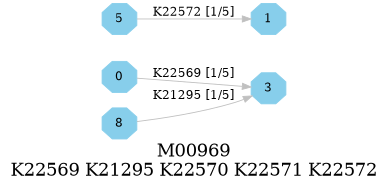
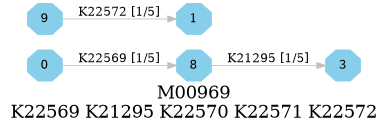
node "5": label "5" -> "9"
edge "0" -> "3": now "0" -> "8"
